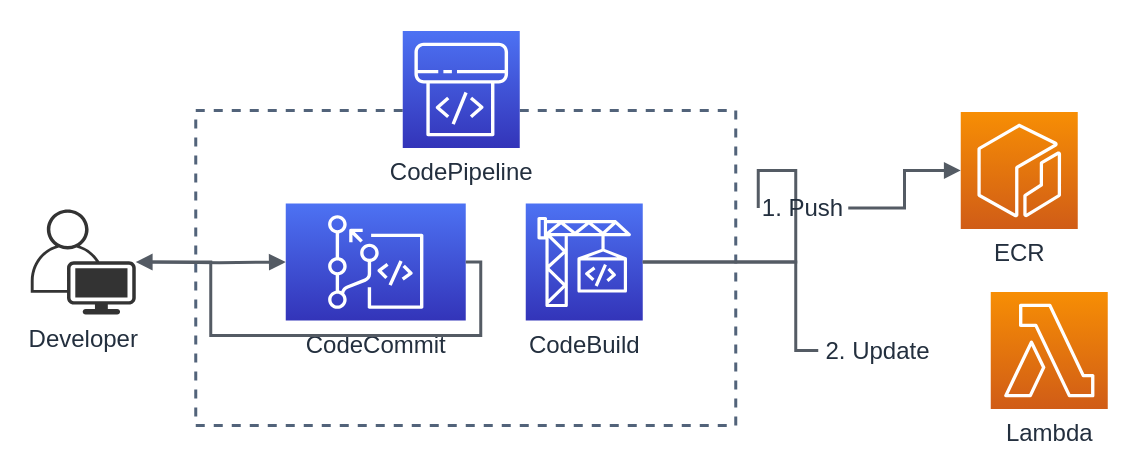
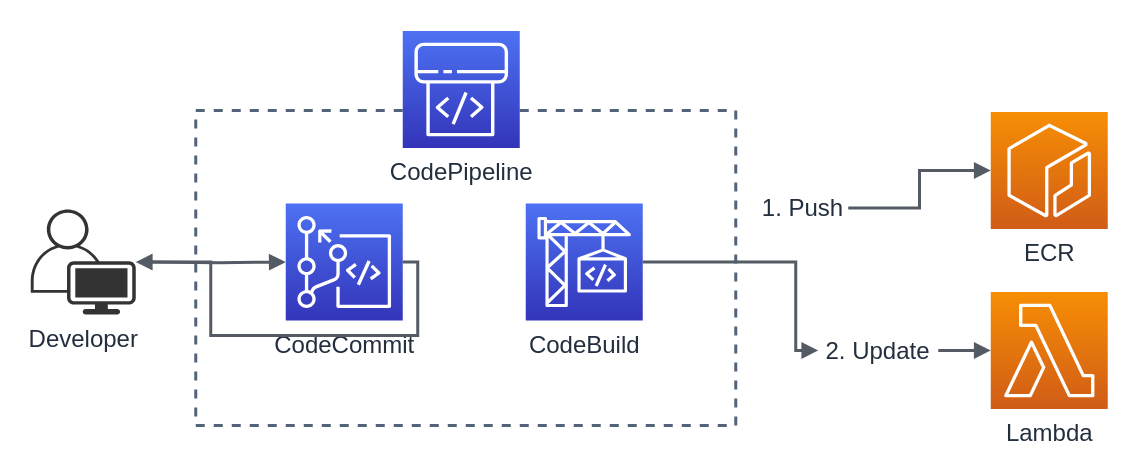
node "ECR": moved (1019, 170) -> (1049, 170)
edge "1. Push" -- "CodeBuild": removed
node "CodeCommit": size 180x117 -> 117x117
edge "CodeBuild" -- "2. Update": arrowhead none -> block
edge "2. Update" -> "Lambda": added
